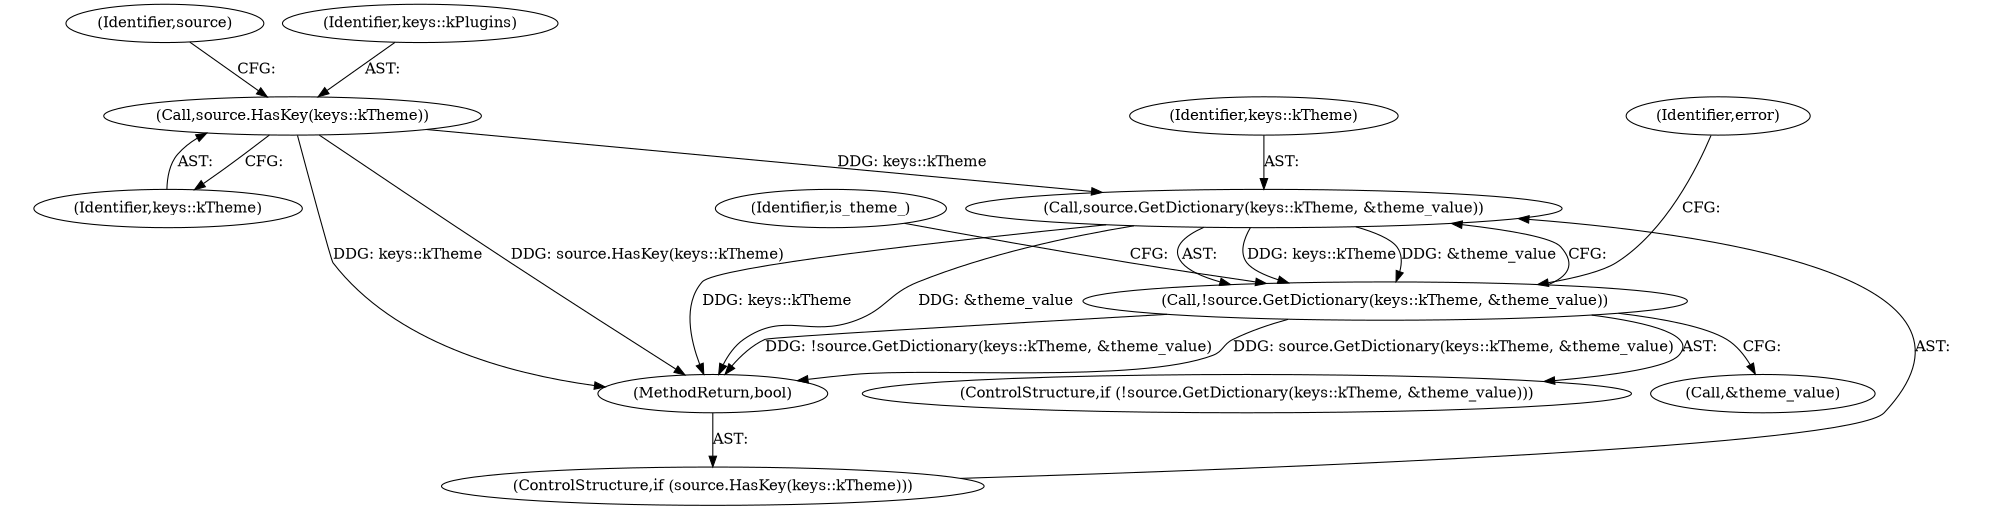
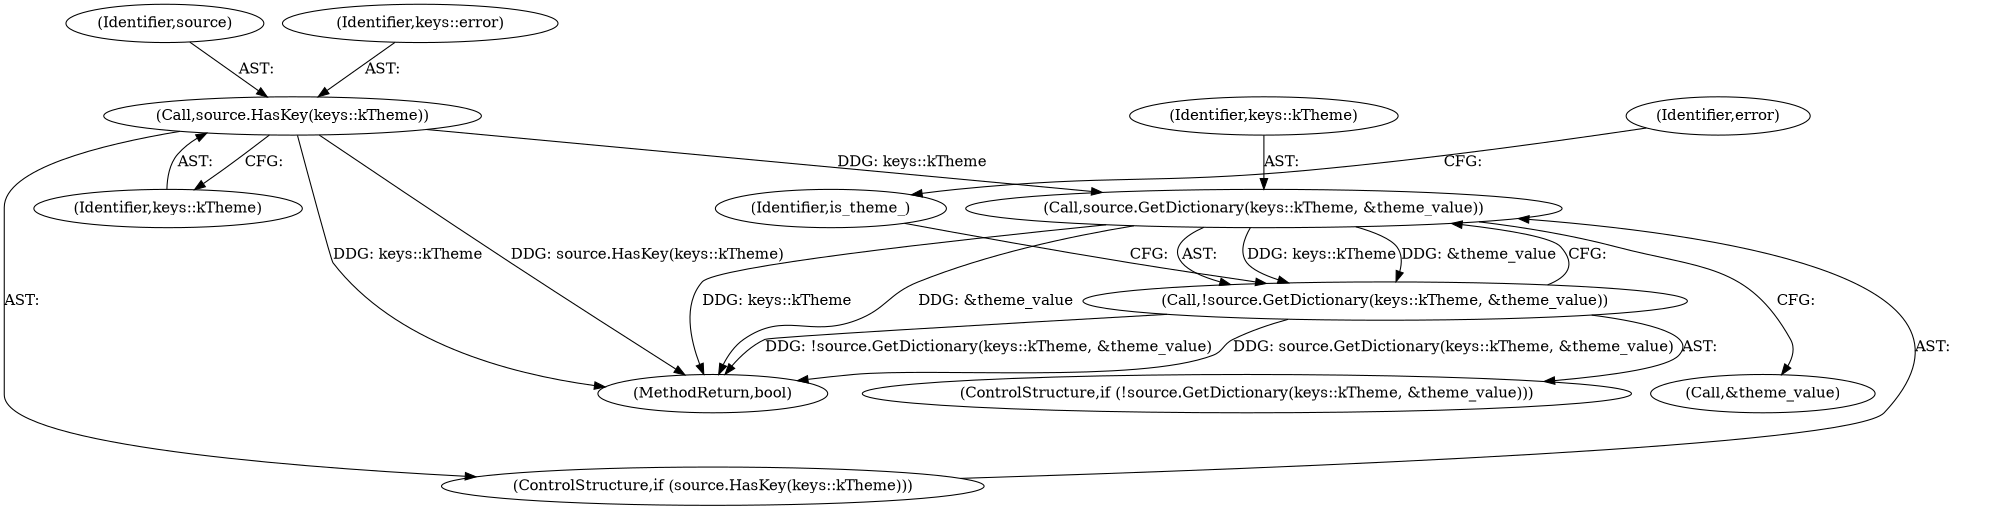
node "(Identifier,keys::kPlugins)": label "(Identifier,keys::kPlugins)" -> "(Identifier,keys::error)"
edge "(Identifier,source)" -> "(Call,source.HasKey(keys::kTheme))": label "CFG: " -> "AST: "
edge "(Identifier,error)" -> "(Call,!source.GetDictionary(keys::kTheme, &theme_value))": now "(Identifier,error)" -> "(Identifier,is_theme_)"
edge "(Call,!source.GetDictionary(keys::kTheme, &theme_value))" -> "(Call,&theme_value)": now "(Call,source.GetDictionary(keys::kTheme, &theme_value))" -> "(Call,&theme_value)"
edge "(MethodReturn,bool)" -> "(ControlStructure,if (source.HasKey(keys::kTheme)))": now "(Call,source.HasKey(keys::kTheme))" -> "(ControlStructure,if (source.HasKey(keys::kTheme)))"
